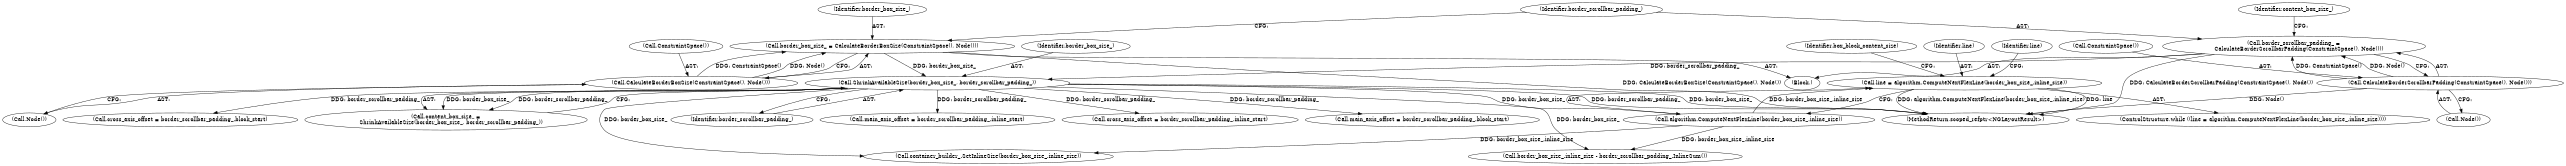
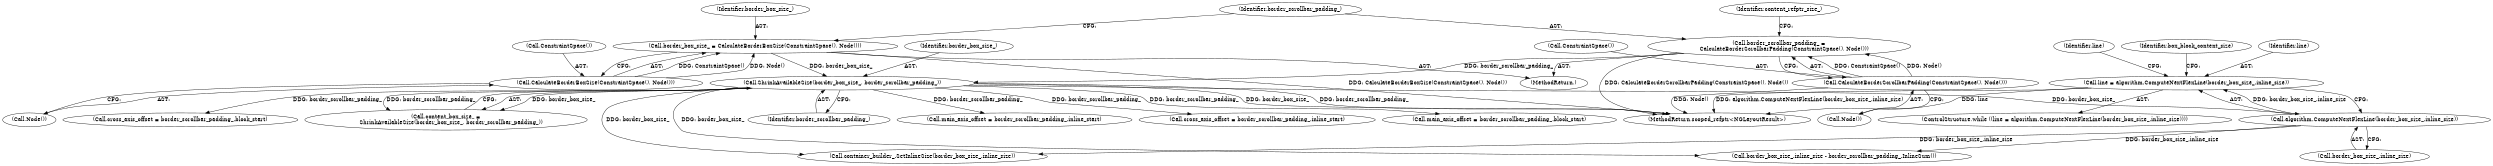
node "(Identifier,content_box_size_)": label "(Identifier,content_box_size_)" -> "(Identifier,content_refptr_size_)"
node "(Block,)": label "(Block,)" -> "(MethodReturn,)"
node "(Call,border_box_size_.inline_size)": added
